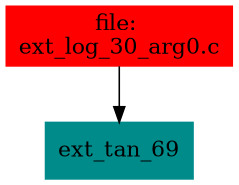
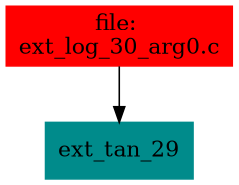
node "ext_tan_69": label "ext_tan_69" -> "ext_tan_29"
